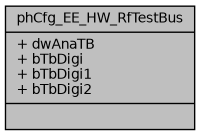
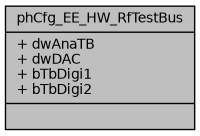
node "phCfg_EE_HW_RfTestBus": text "+ bTbDigi" -> "+ dwDAC"
